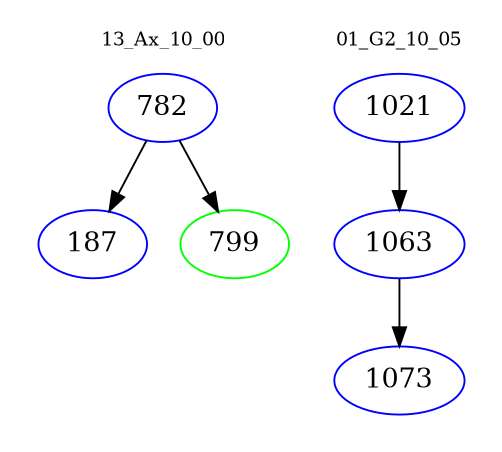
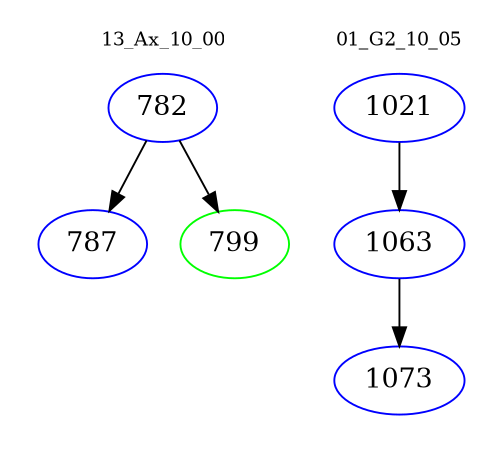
node "187": label "187" -> "787"
